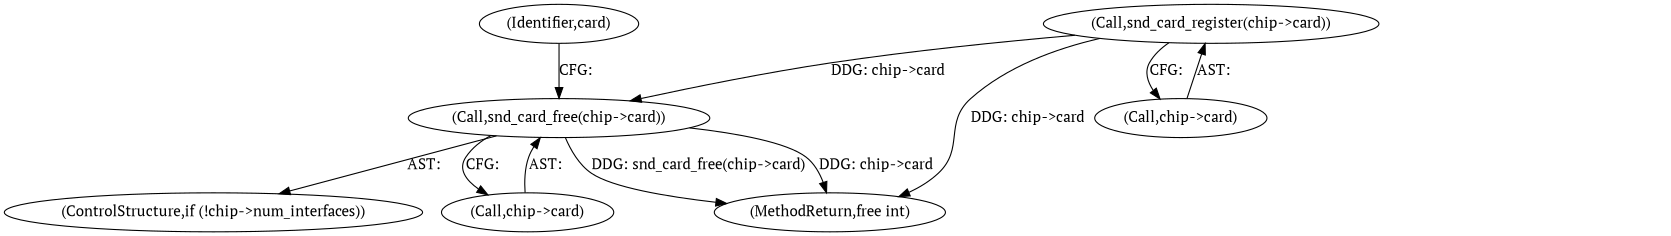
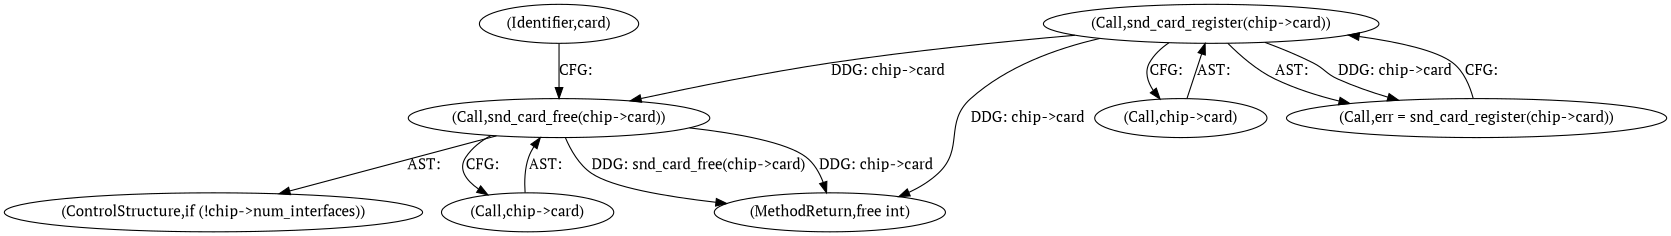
node "(Call,err = snd_card_register(chip->card))": added
